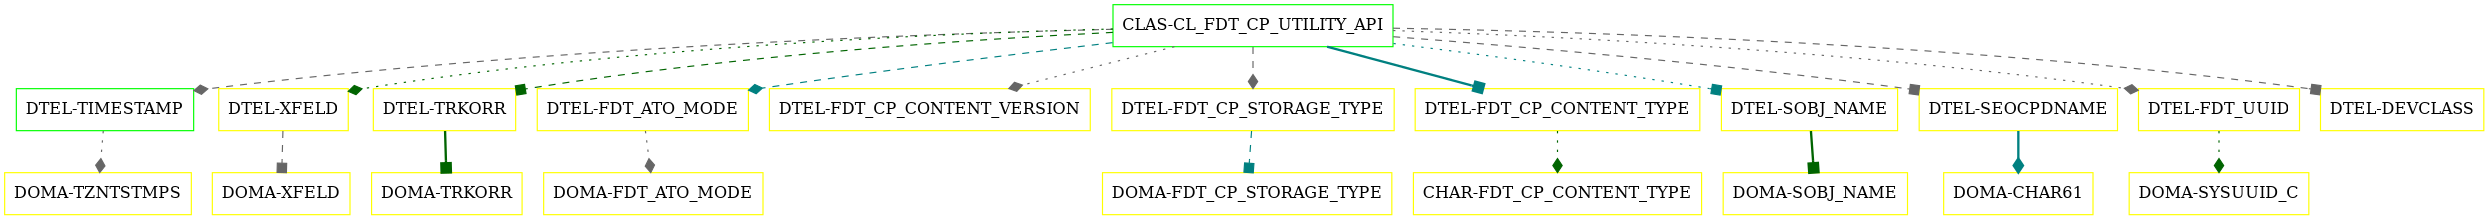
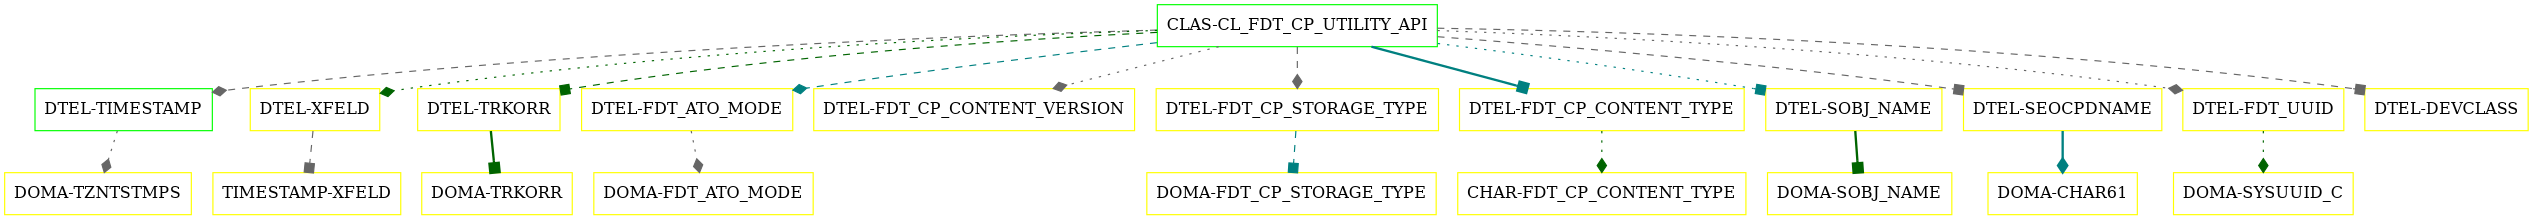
node "DOMA-XFELD": label "DOMA-XFELD" -> "TIMESTAMP-XFELD"
